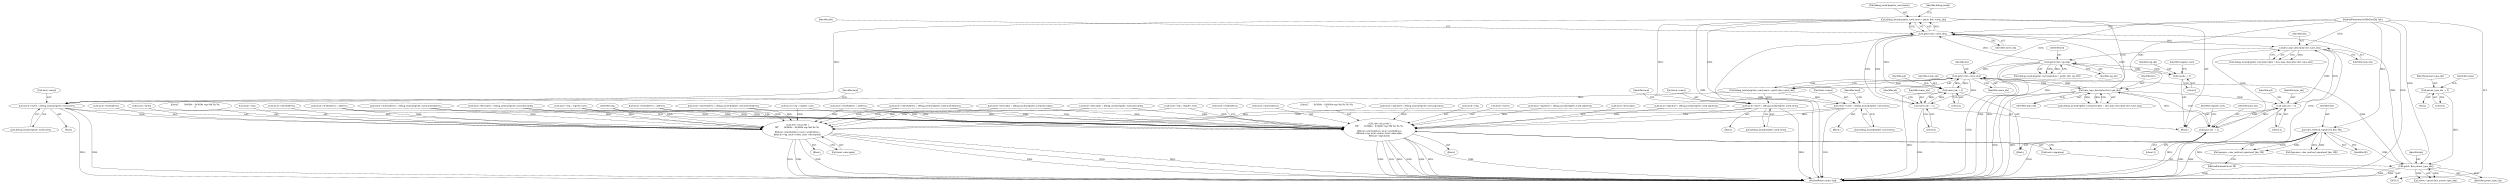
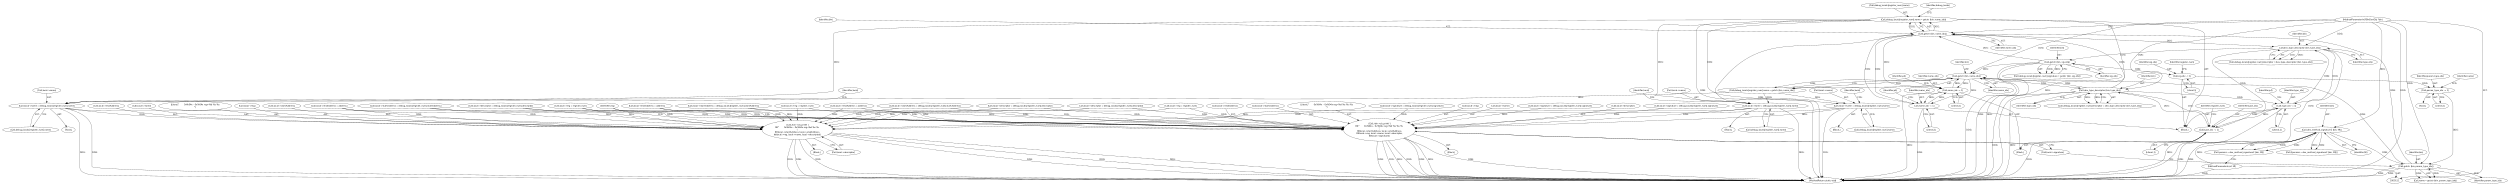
edge "(Call,sig_idx -= 1)" -> "(Call,getstr (bin, sig_idx))": now "(Call,sig_idx -= 1)" -> "(Call,param_type_idx -= 1)"
